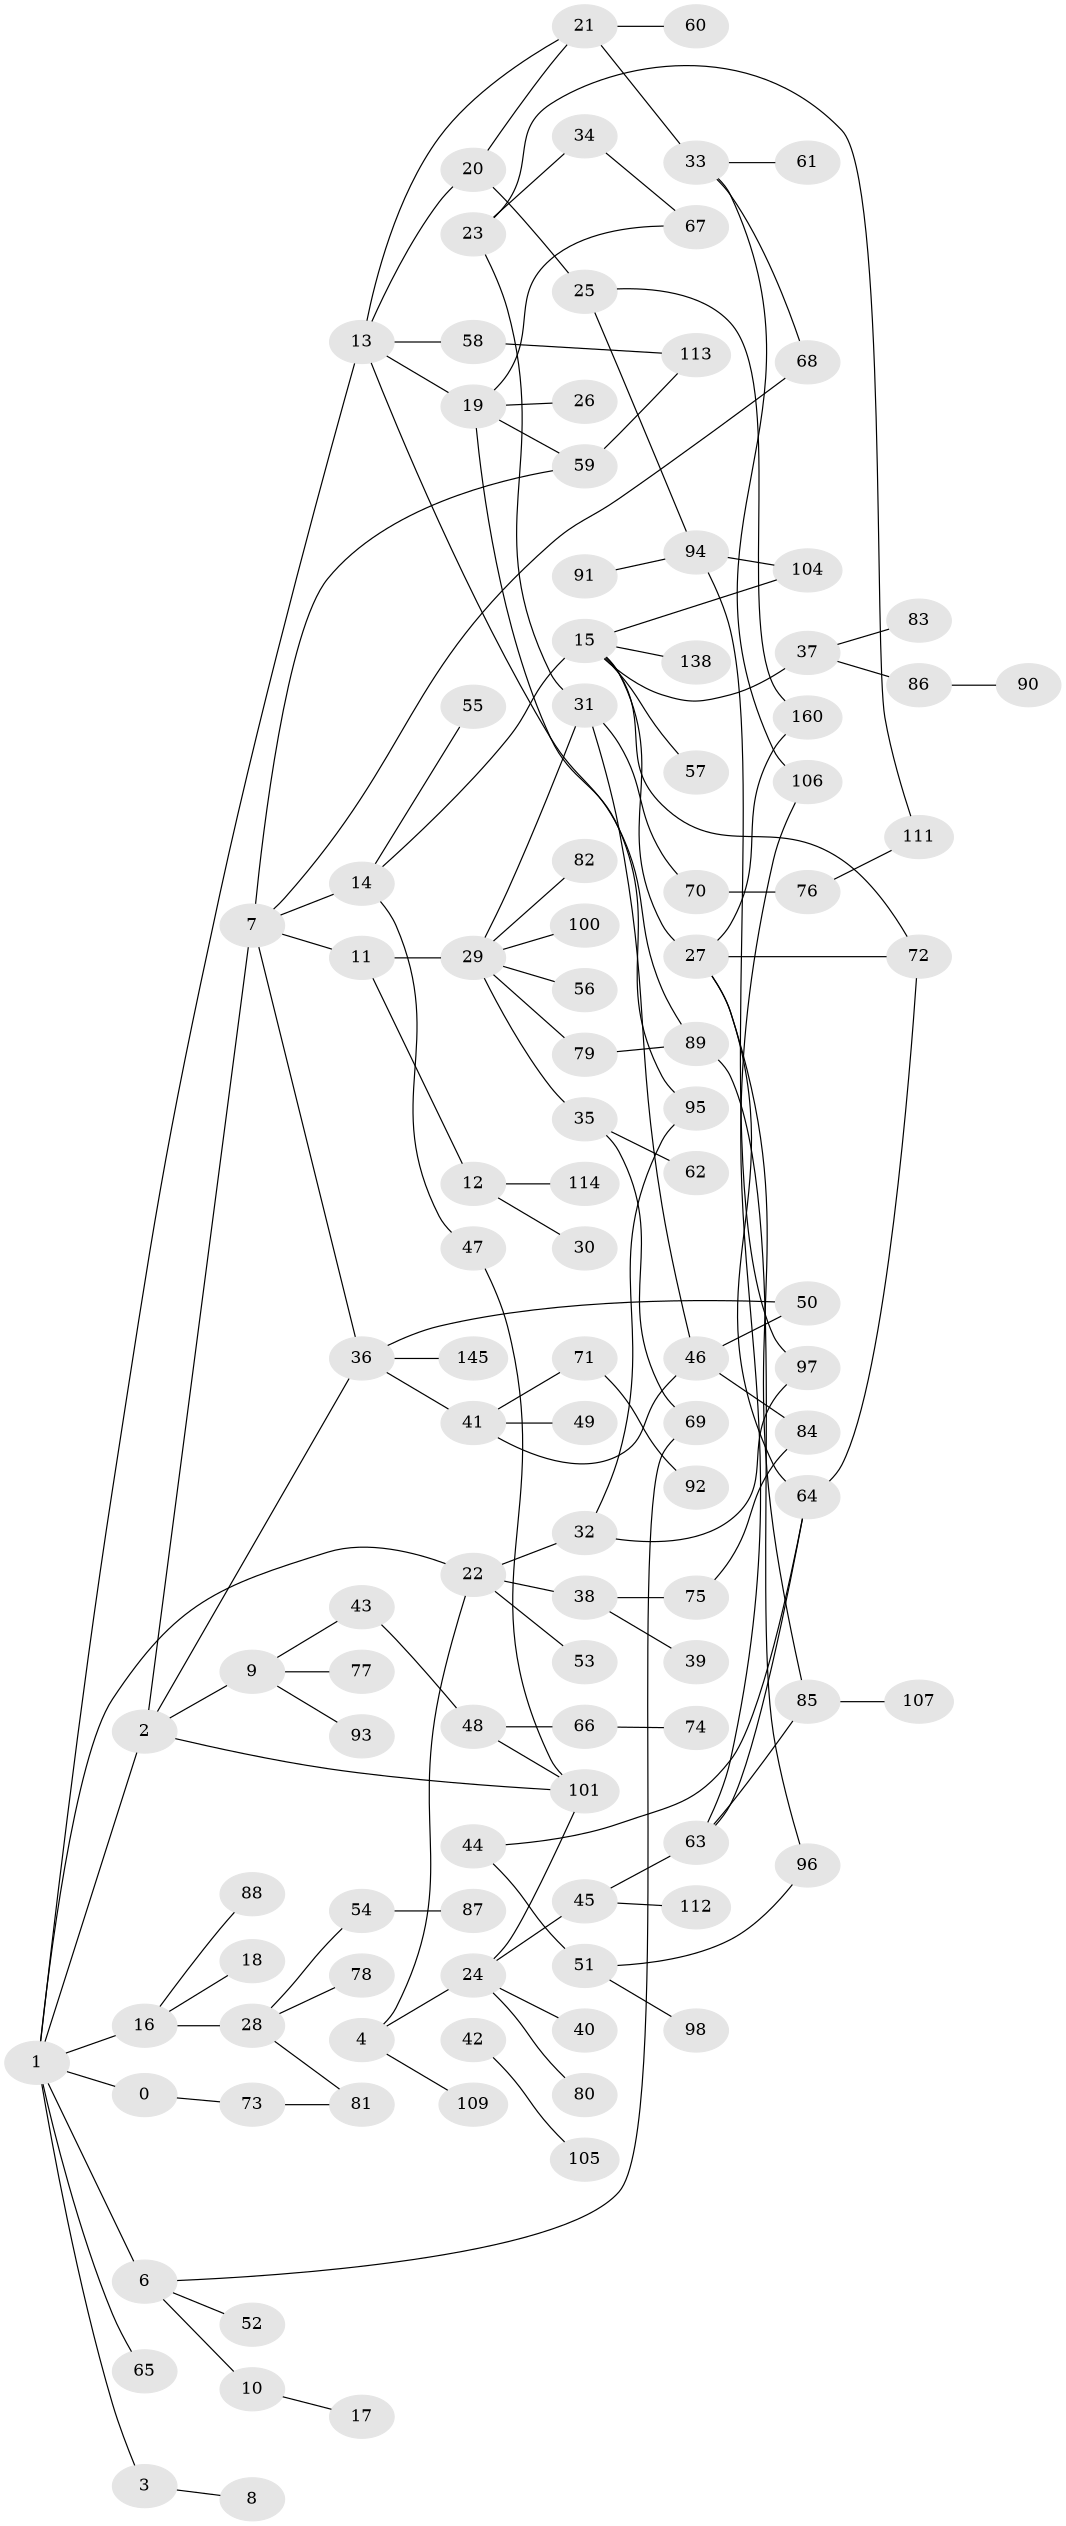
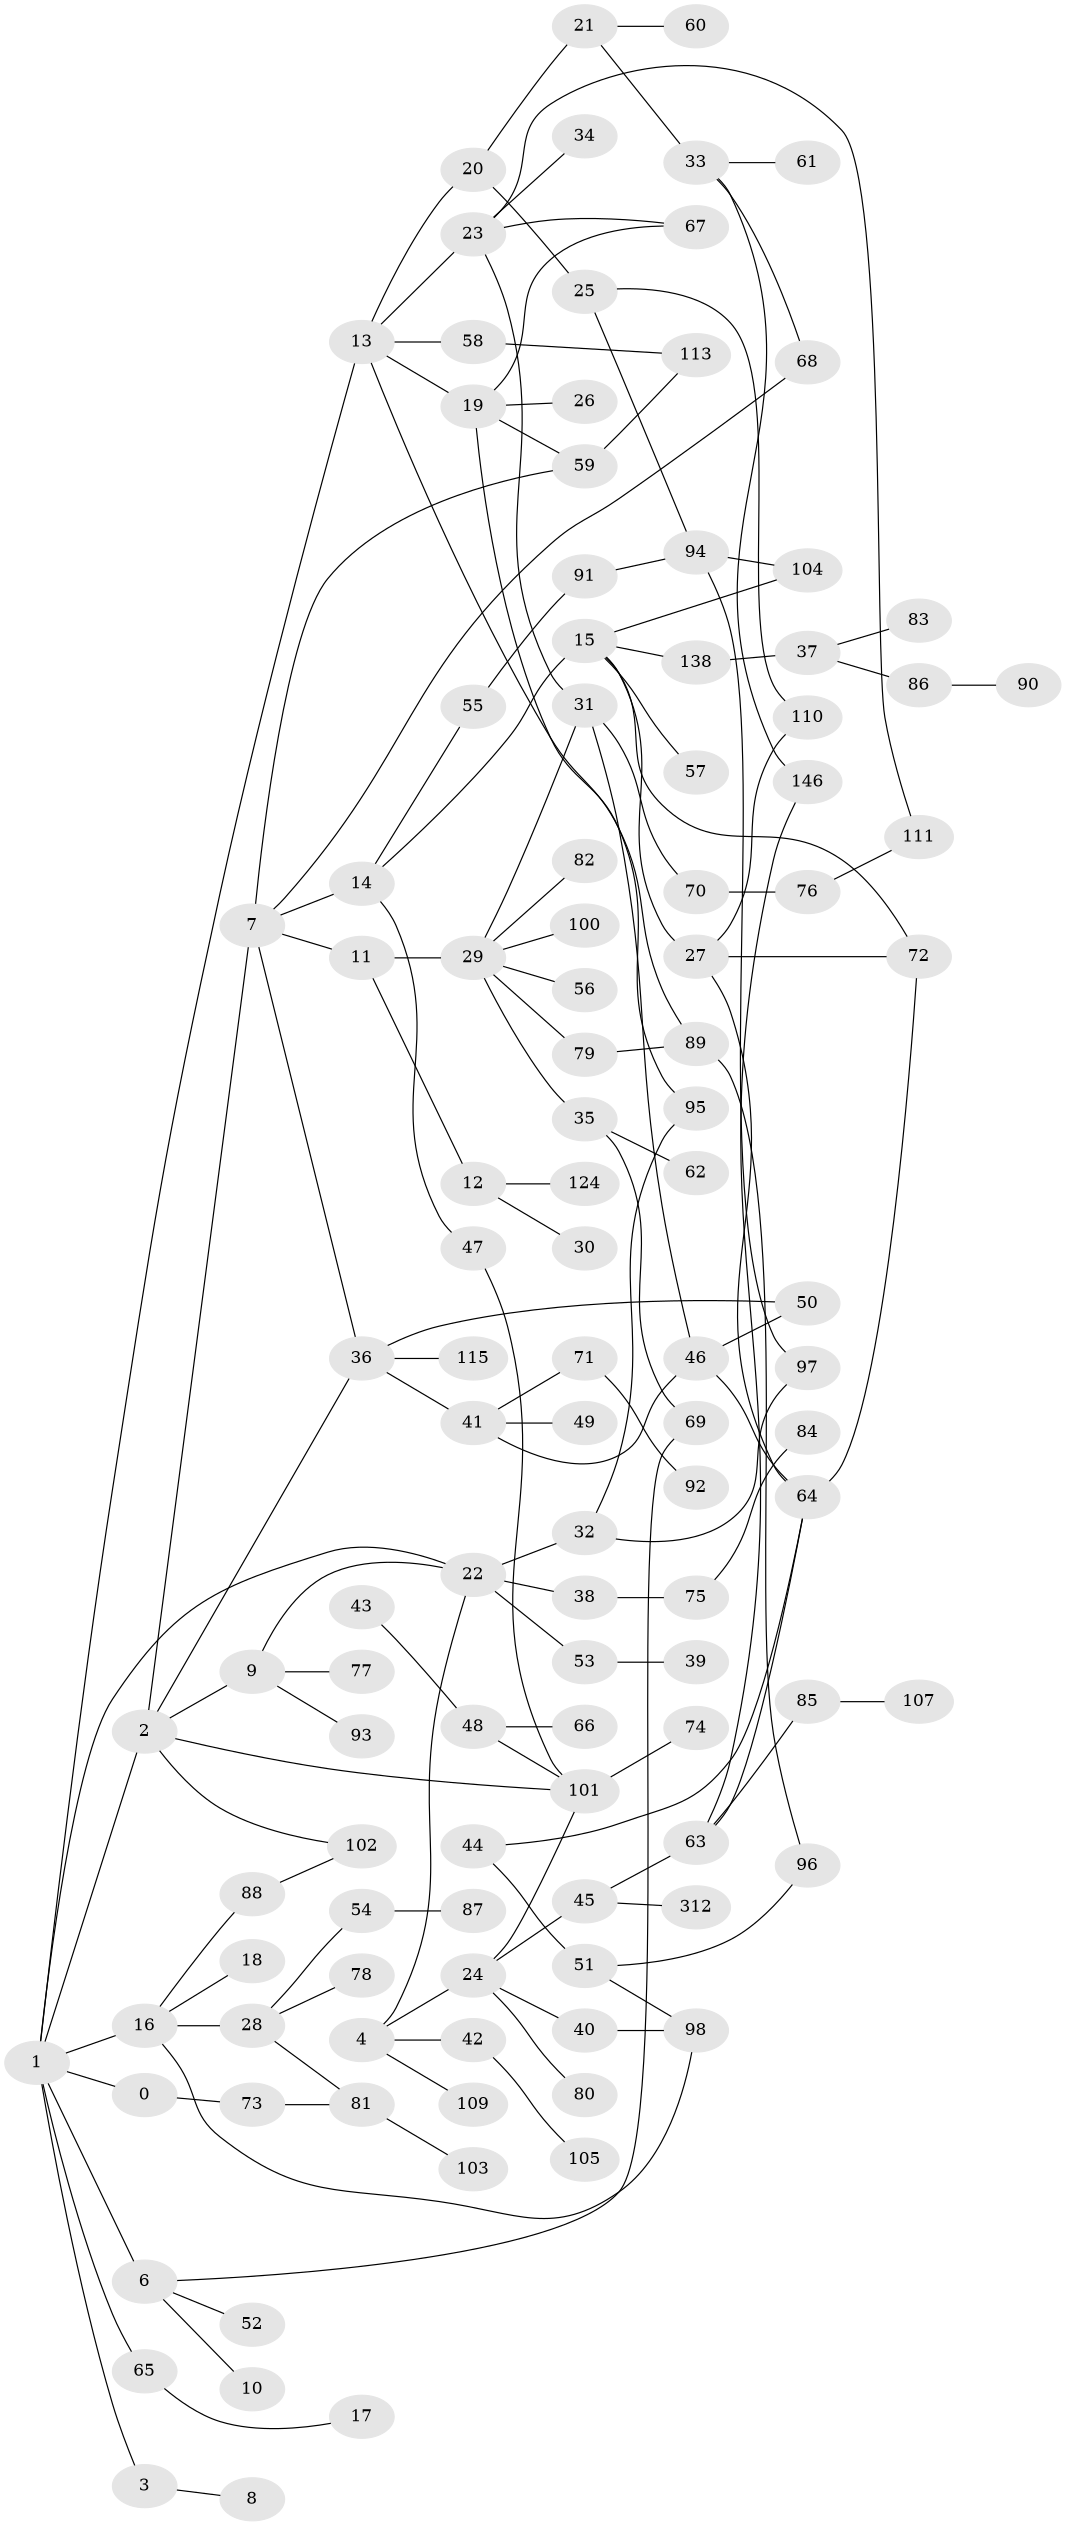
edge "21" -- "13": now "23" -- "13"
edge "34" -- "67": now "23" -- "67"
edge "91" -- "55": added
edge "15" -- "37": now "138" -- "37"
node "160": label "160" -> "110"
node "106": label "106" -> "146"
node "114": label "114" -> "124"
edge "27" -- "85": removed
node "145": label "145" -> "115"
edge "46" -- "84": now "46" -- "64"
edge "38" -- "39": now "53" -- "39"
edge "43" -- "9": now "22" -- "9"
edge "66" -- "74": now "101" -- "74"
node "102": added
node "112": label "112" -> "312"
edge "40" -- "98": added
edge "4" -- "42": added
node "103": added
edge "16" -- "98": added
edge "10" -- "17": now "65" -- "17"
